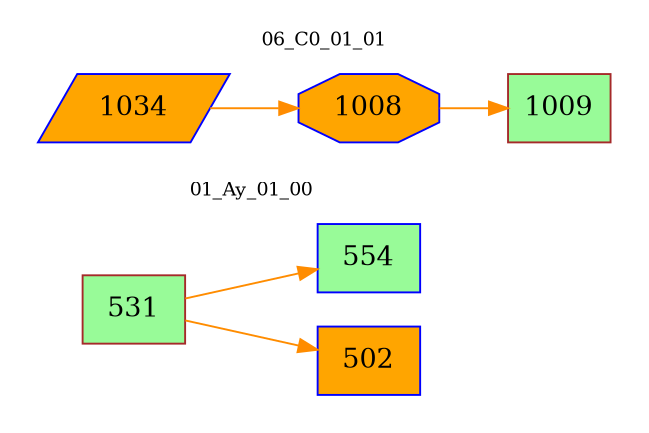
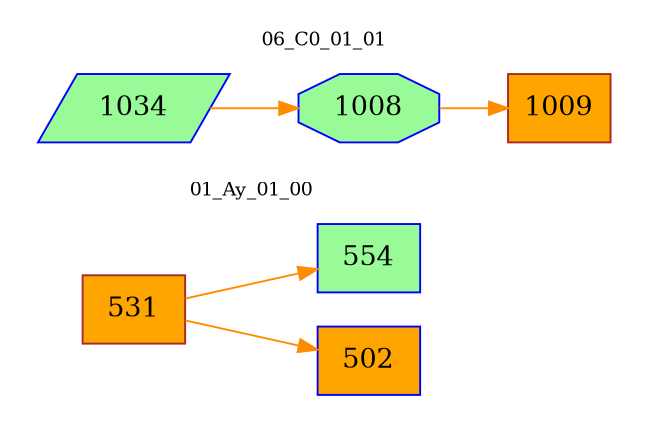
node "1034": fillcolor orange -> palegreen
node "1008": fillcolor orange -> palegreen
node "1009": fillcolor palegreen -> orange
node "531": fillcolor palegreen -> orange
